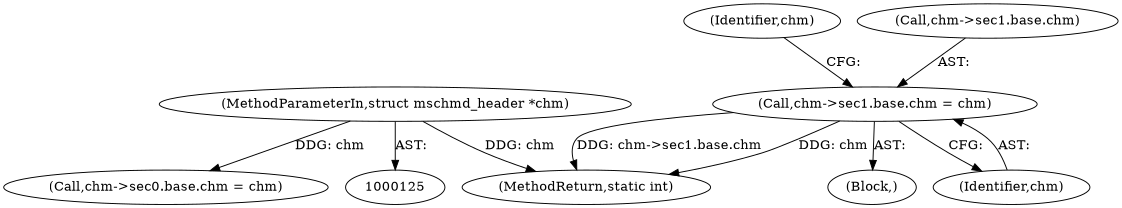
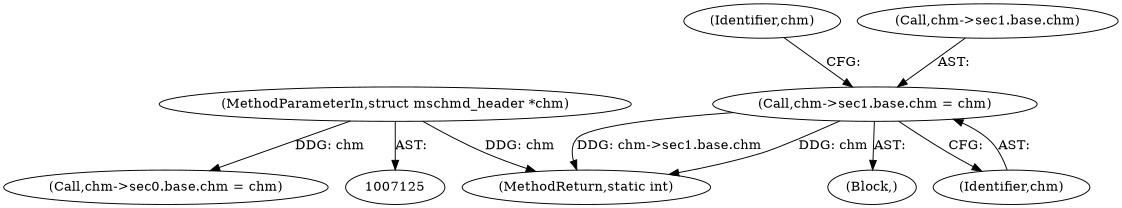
node "1000125": label "1000125" -> "1007125"
